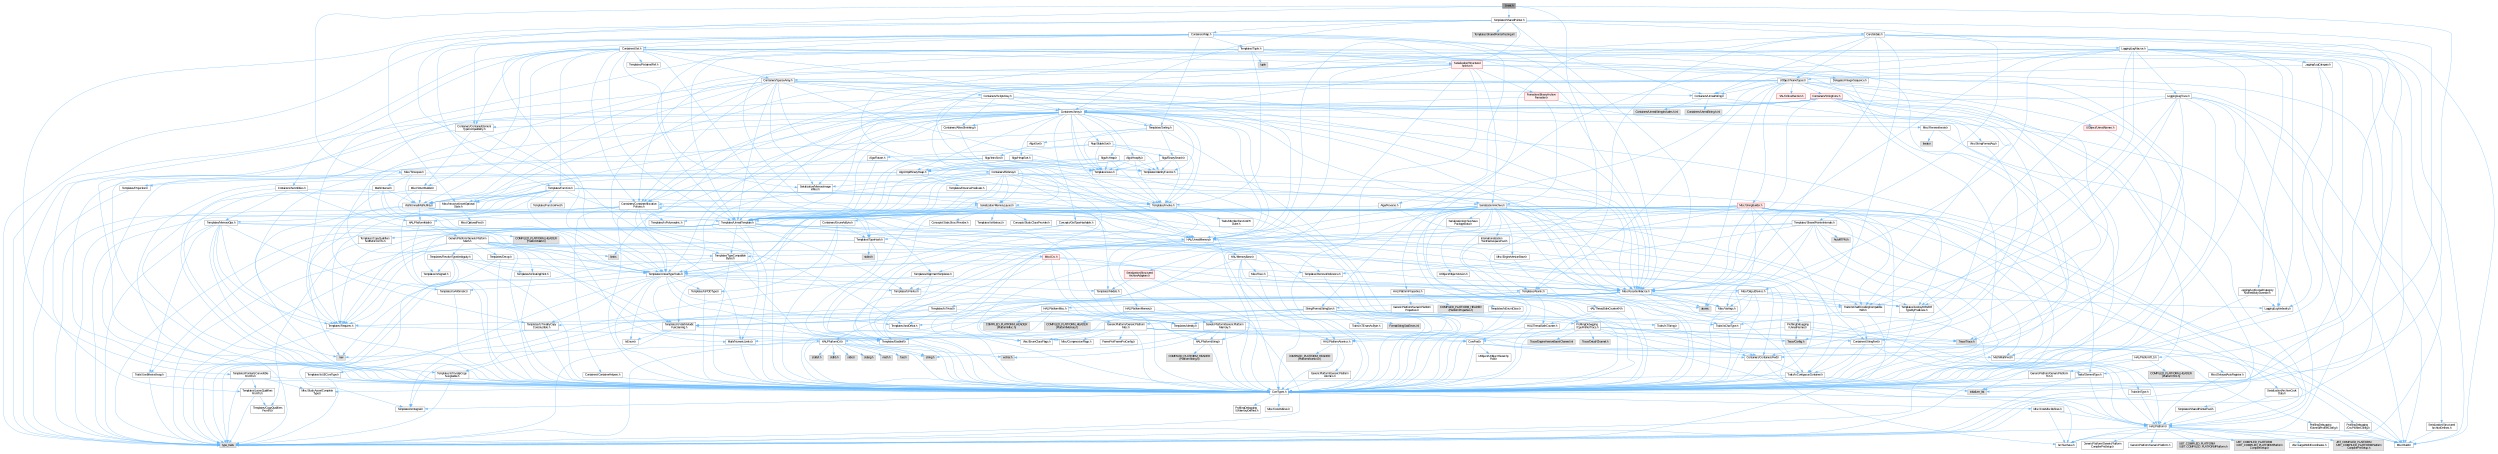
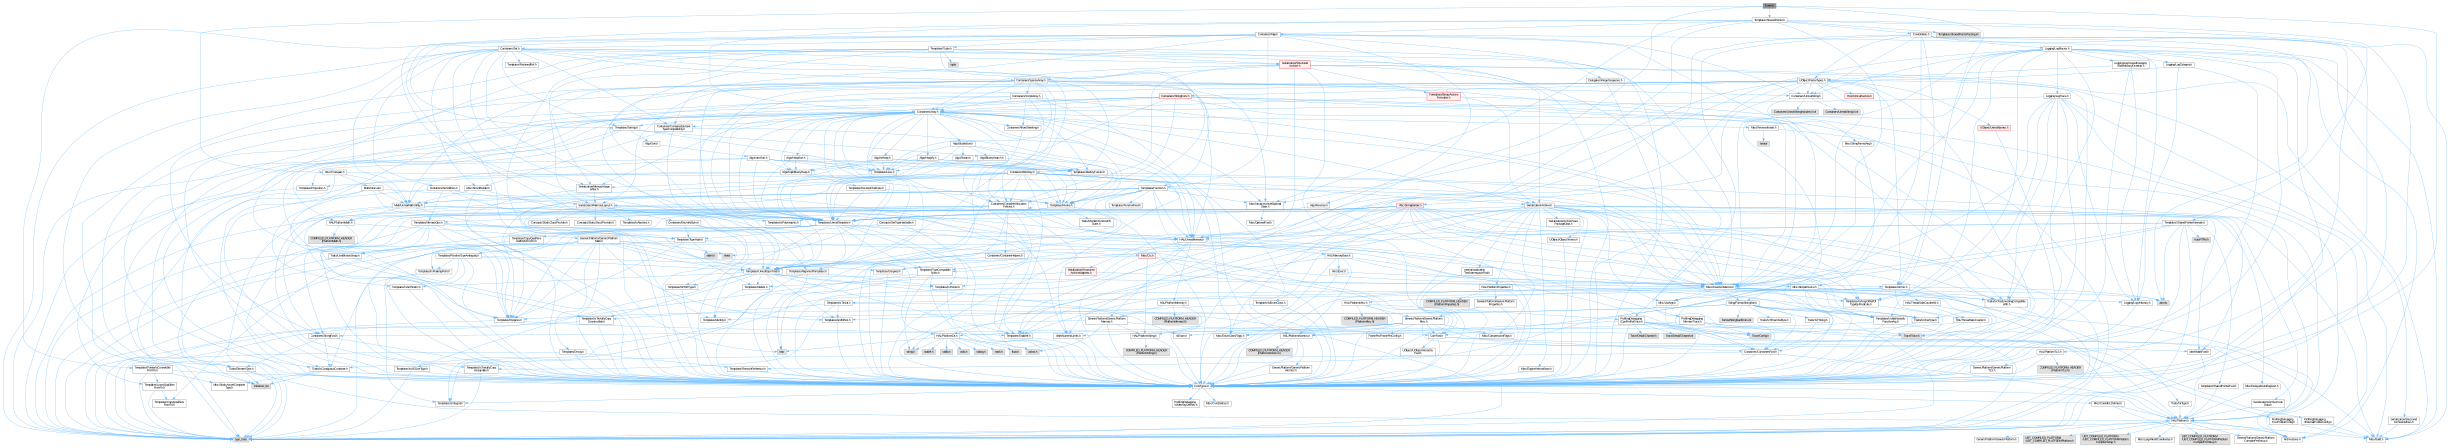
edge "Logging/LogScopedCategory AndVerbosityOverride.h" -> "UObject/NameTypes.h": added
edge "Templates/UnrealTemplate.h" -> "Templates/RemoveReference.h": now "Templates/UnrealTemplate.h" -> "CoreFwd.h"
edge "Concepts/GetTypeHashable.h" -> "Templates/UnrealTypeTraits.h": now "Containers/BitArray.h" -> "Templates/UnrealTypeTraits.h"
node "ProfilingDebugging /UnrealNames.h": label "ProfilingDebugging /UnrealNames.h" -> "ProfilingDebugging /MemoryTrace.h"
node "Trace/EngineVersionBase/Channel.inl": label "Trace/EngineVersionBase/Channel.inl" -> "Trace/Detail/Channel.inl"
edge "Templates/IsSigned.h" -> "CoreTypes.h": added
